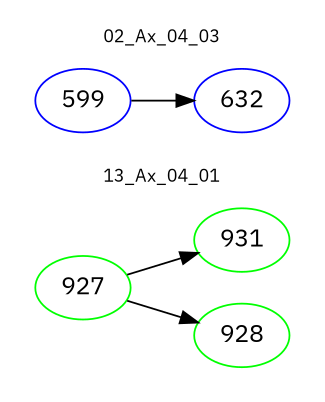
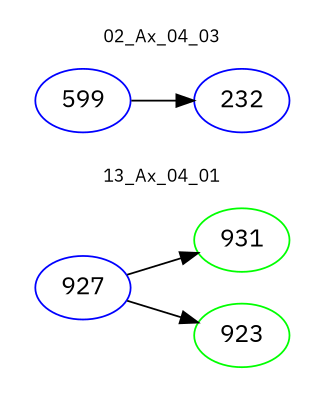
node "632": label "632" -> "232"
node "927": color green -> blue
node "928": label "928" -> "923"
